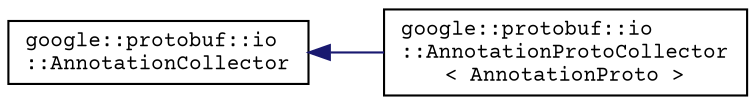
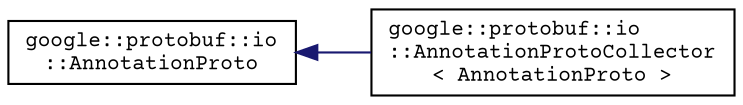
node "google::protobuf::io ::AnnotationCollector": label "google::protobuf::io ::AnnotationCollector" -> "google::protobuf::io ::AnnotationProto"
